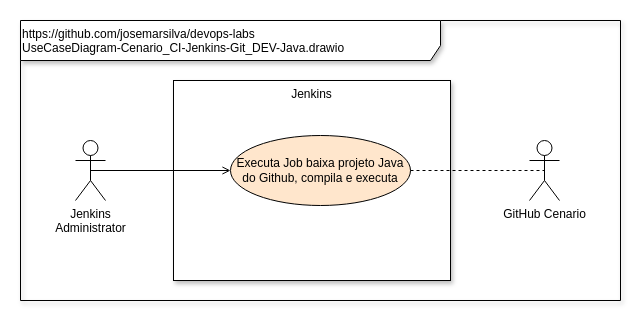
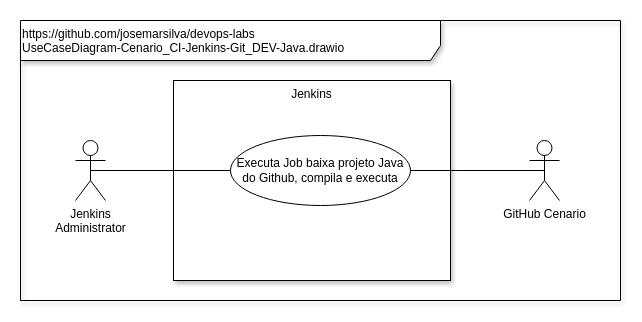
edge "Jenkins Administrator" -> "Executa Job baixa projeto Java do Github, compila e executa": arrowhead open -> none
node "Executa Job baixa projeto Java do Github, compila e executa": fillcolor #ffe6cc -> #ffffff
edge "Executa Job baixa projeto Java do Github, compila e executa" -- "GitHub Cenario": style dashed -> solid
